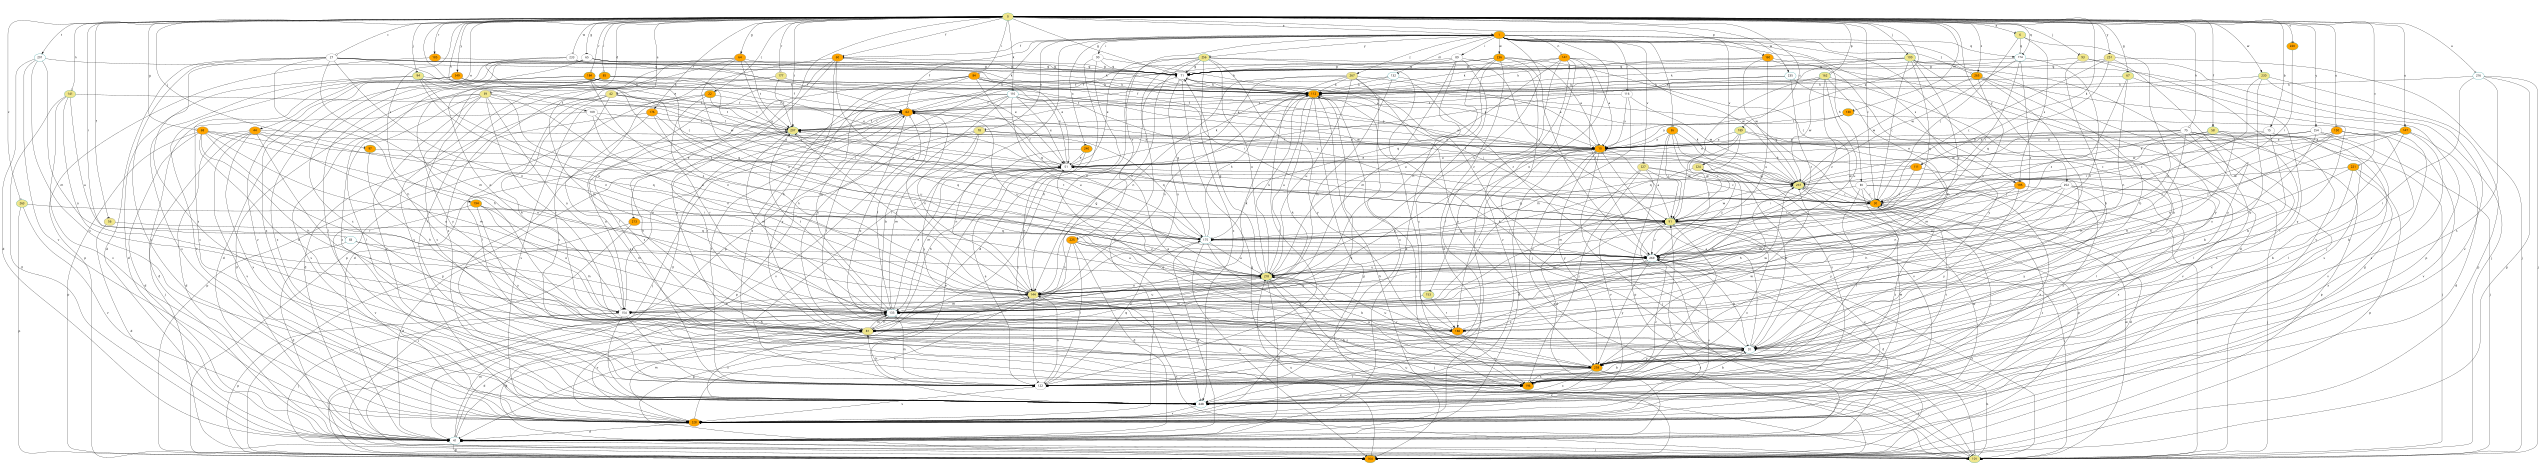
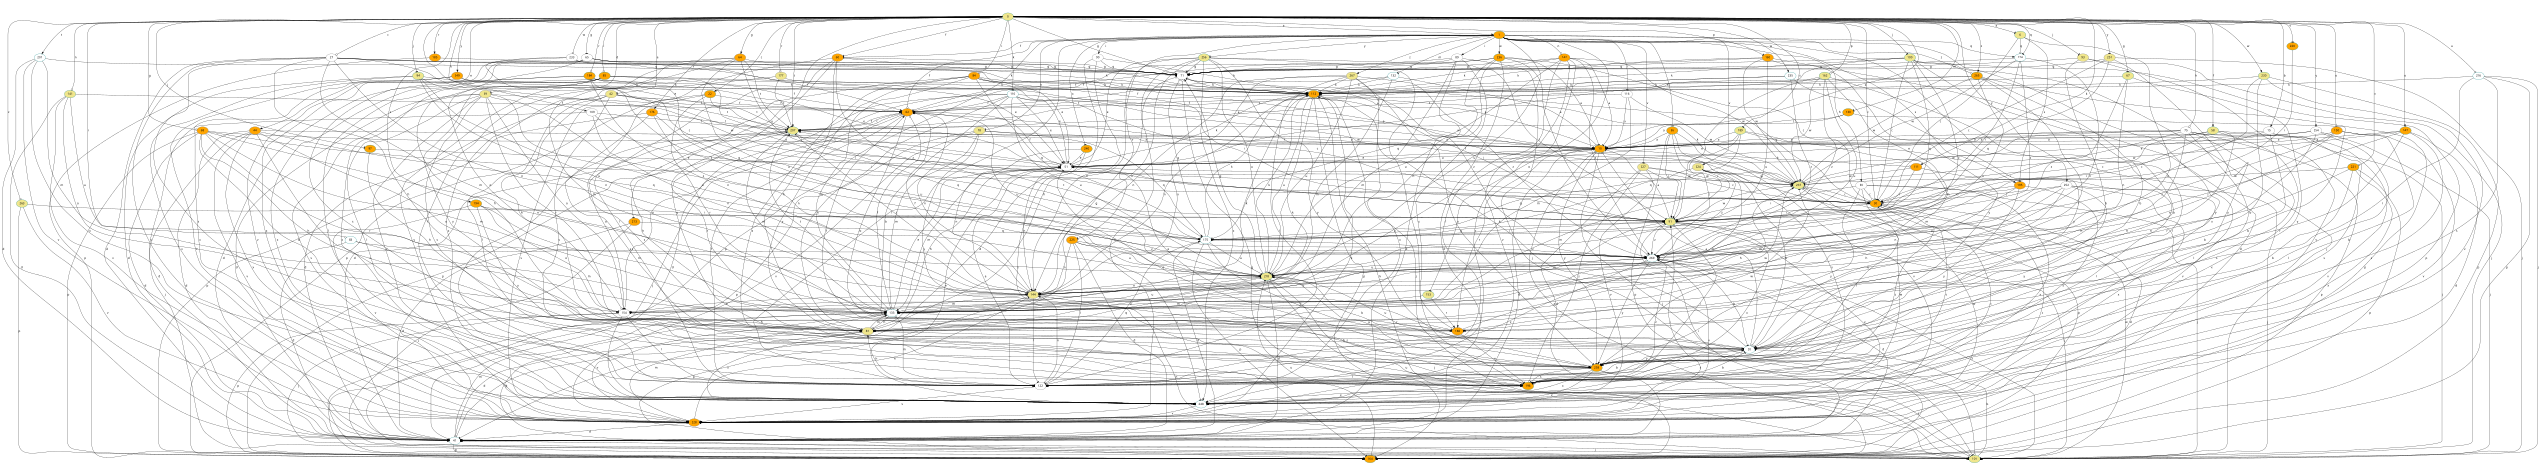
node "56": removed
